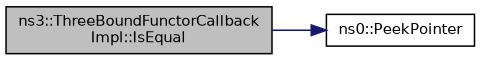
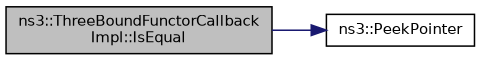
node "ns0::PeekPointer": label "ns0::PeekPointer" -> "ns3::PeekPointer"
